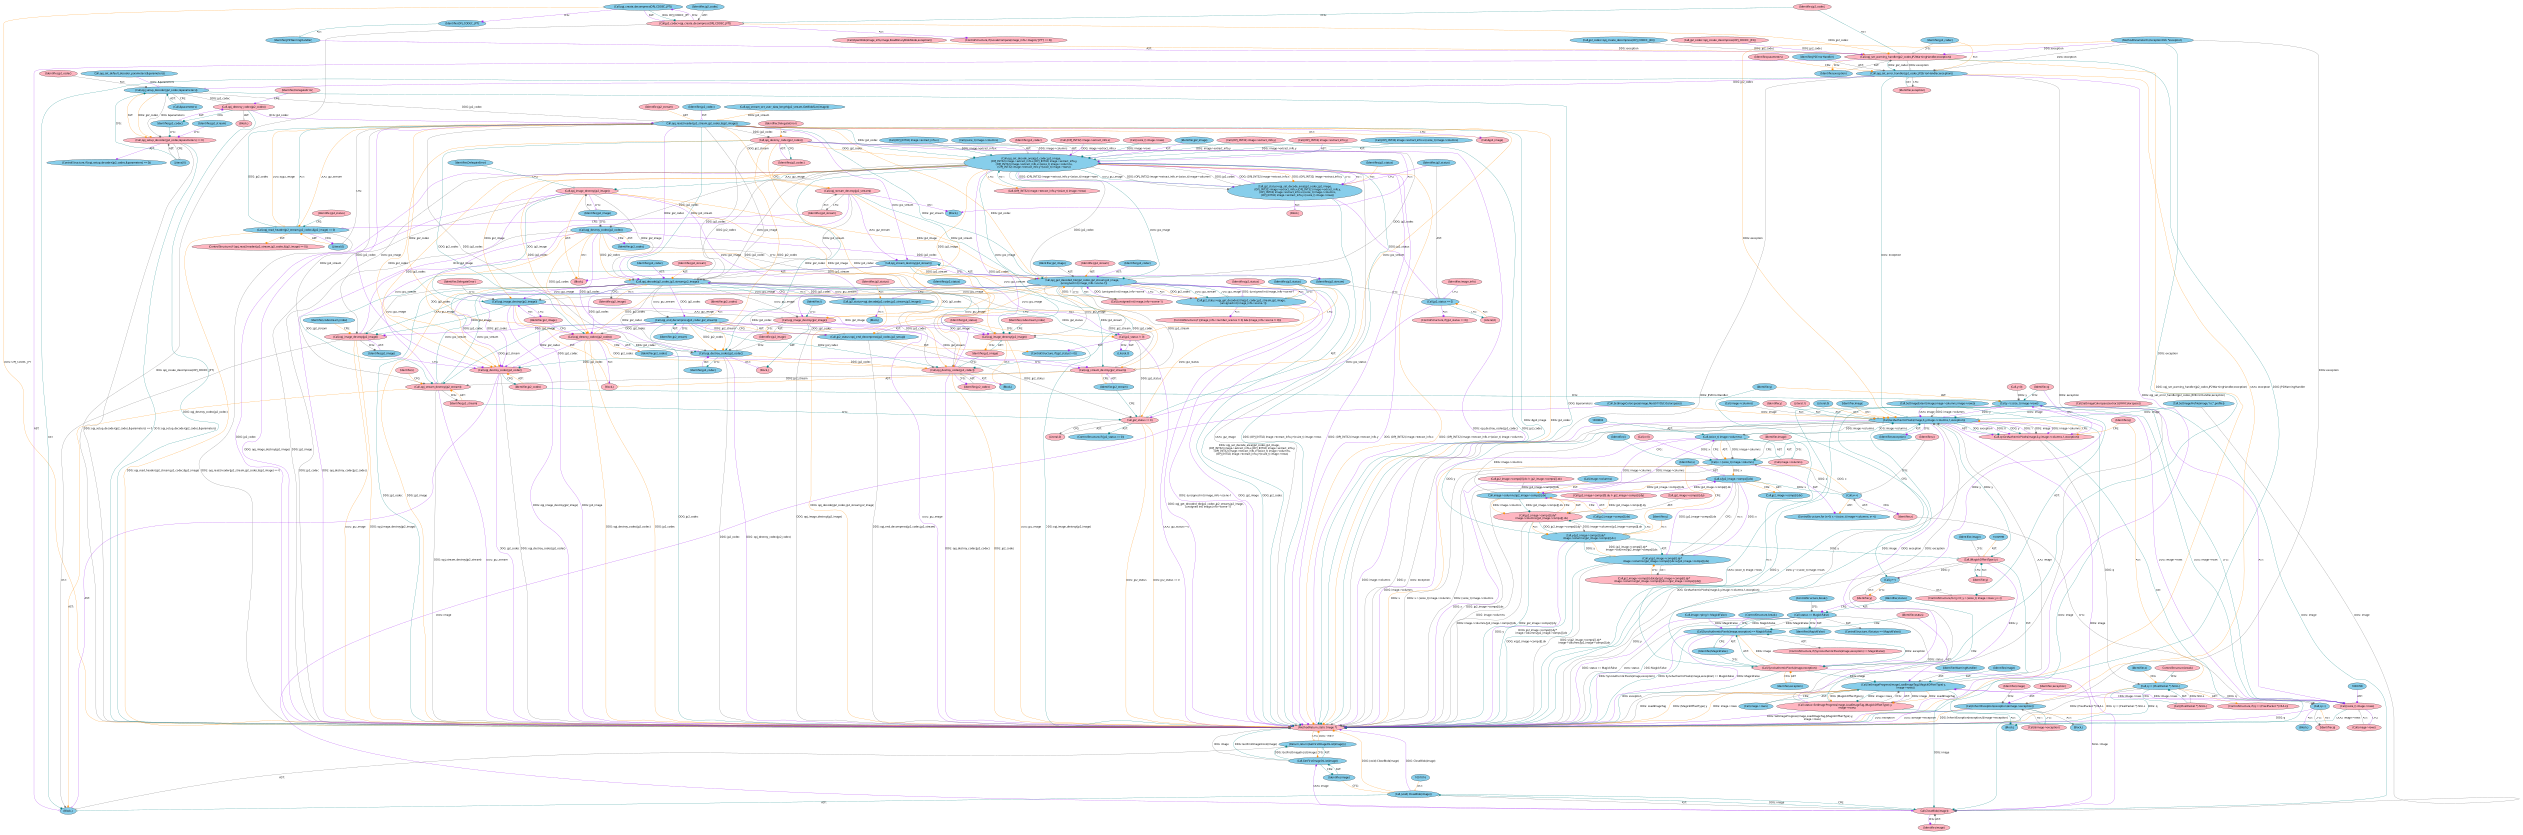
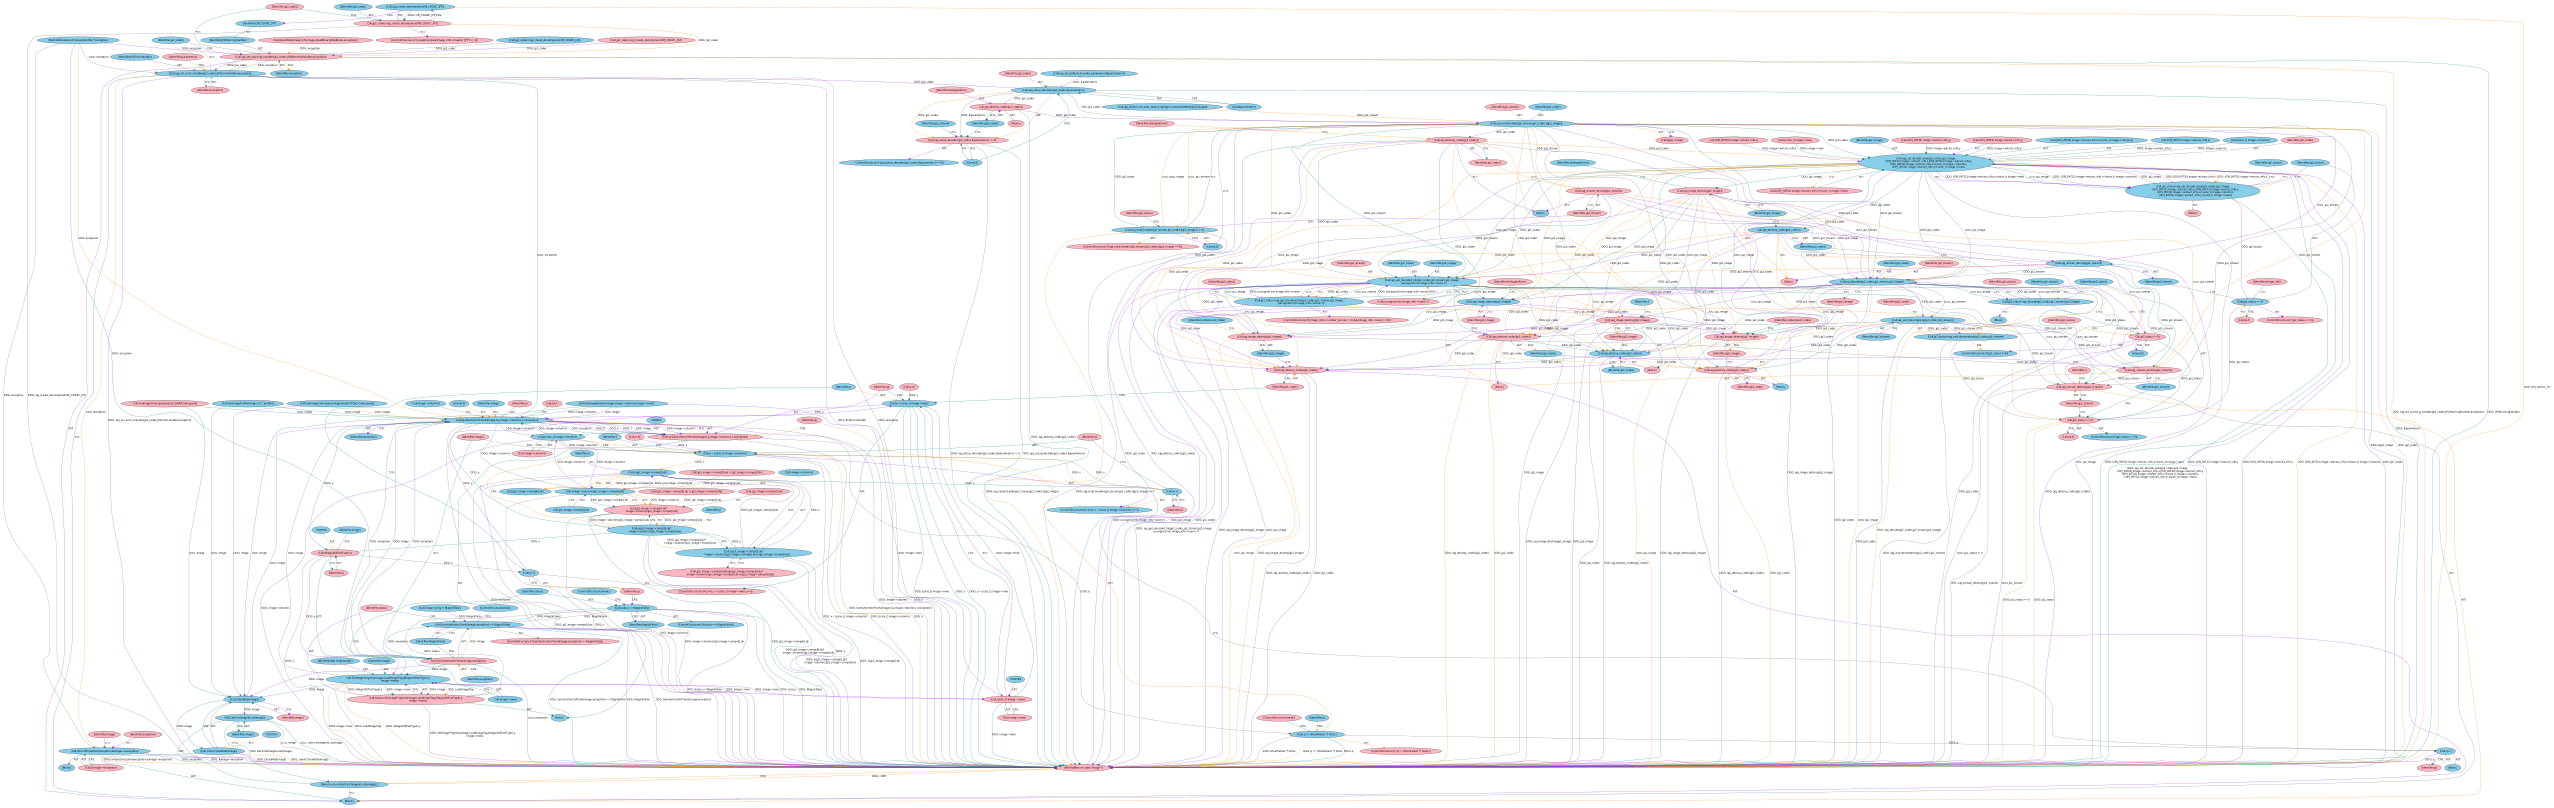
node "(Call,jp2_status=opj_end_decompress(jp2_codec,jp2_setup))": label "(Call,jp2_status=opj_end_decompress(jp2_codec,jp2_setup))" -> "(Call,jp2_status=opj_end_decompress(jp2_codec,jp2_stream))"
node "(Call,(PixelPacket *) NULL)": removed
edge "(Call,SyncAuthenticPixels(image,exception))" -> "(Call,CloseBlob(image))": label "NULL: image" -> "DDG: image"
edge "(Return,return(GetFirstImageInList(image));)" -> "(Call,GetFirstImageInList(image))": removed, label "CFG:"
node "(Call,CloseBlob(image))": fillcolor lightpink -> skyblue
